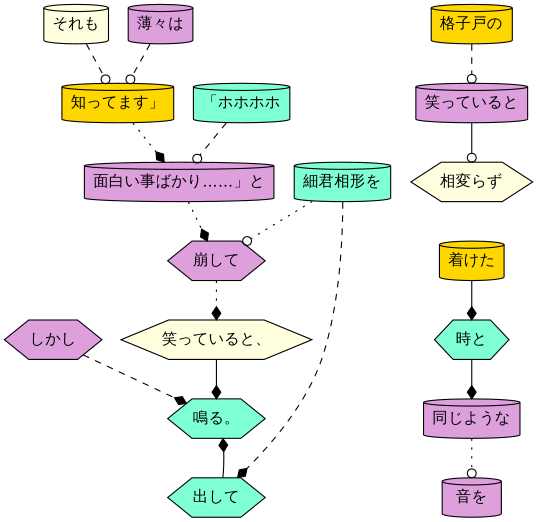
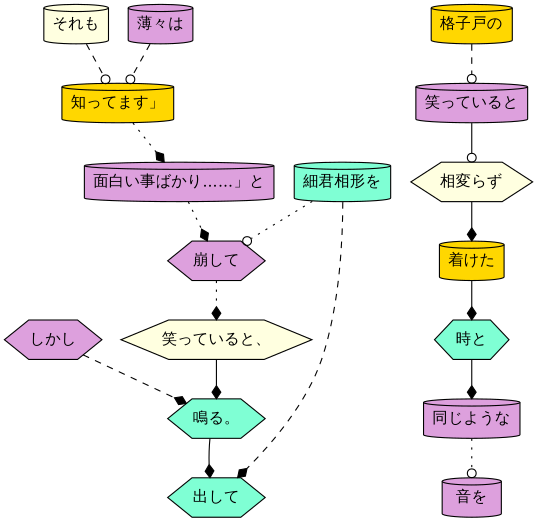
node "「ホホホホ": removed
edge "相変らず" -> "着けた": added
edge "出して" -> "鳴る。": reversed
